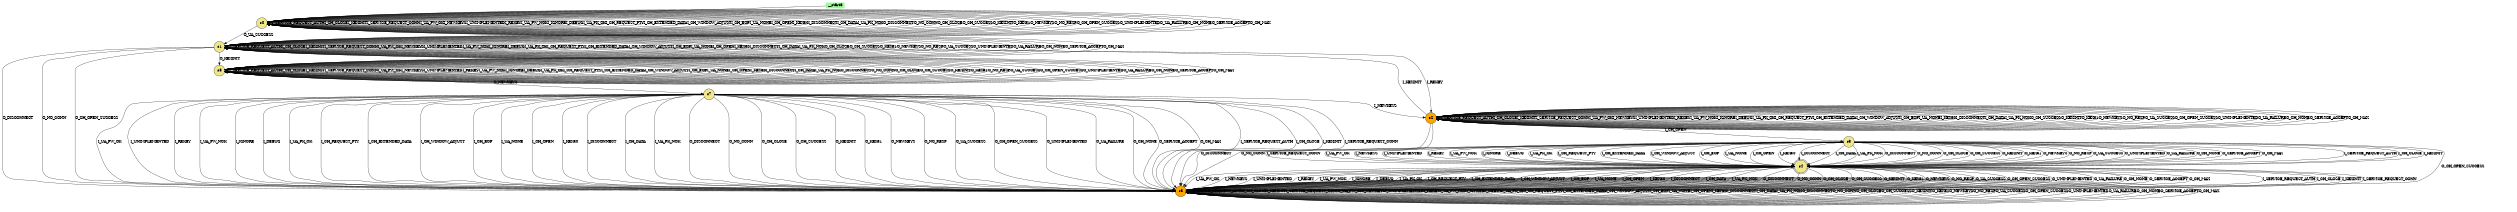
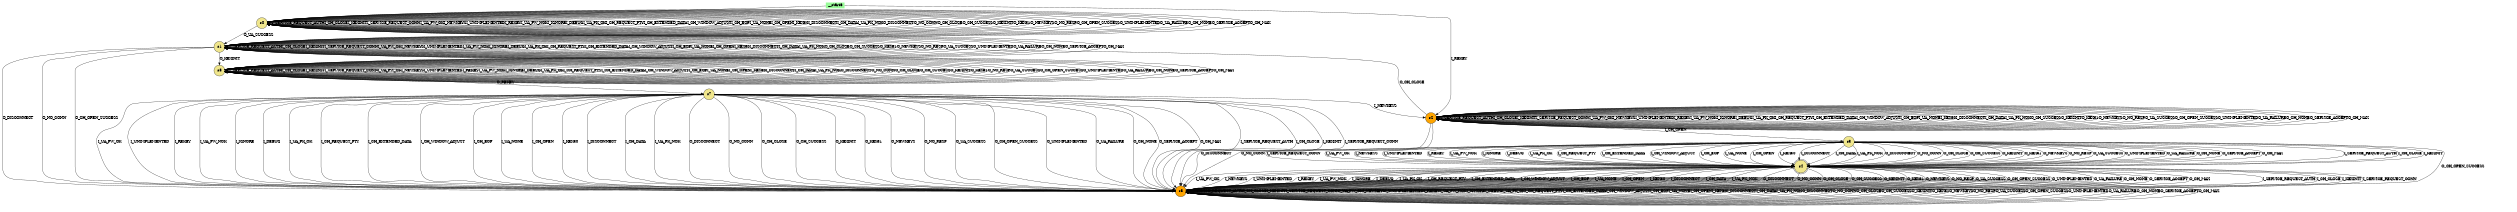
edge "s1" -> "s2": now "__start6" -> "s2"
edge "s8" -> "s7": label "O_NEWKEYS" -> "O_REKEY"
edge "s2" -> "s1": label "I_KEXINIT" -> "O_CH_CLOSE"
